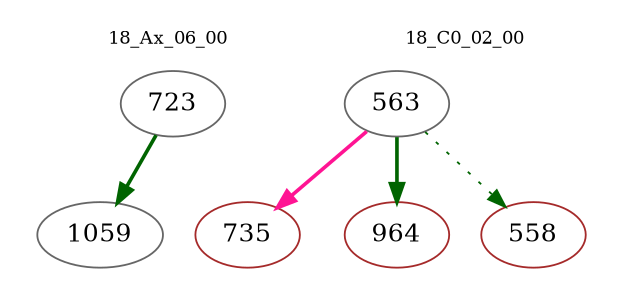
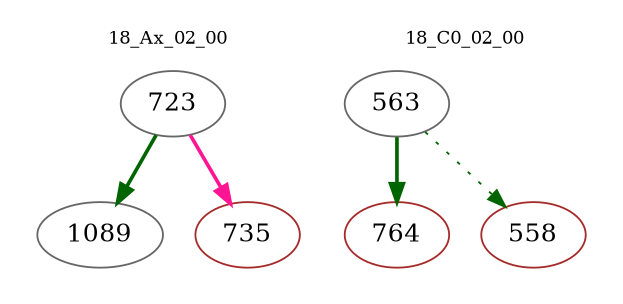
cluster "18_Ax_06_00": label "18_Ax_06_00" -> "18_Ax_02_00"
edge "563" -> "735": now "723" -> "735"
node "1059": label "1059" -> "1089"
node "964": label "964" -> "764"
